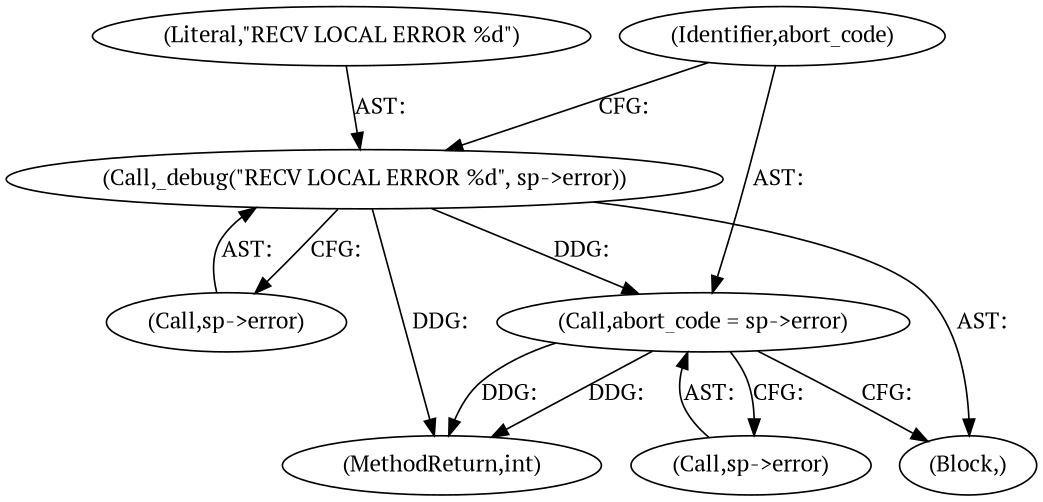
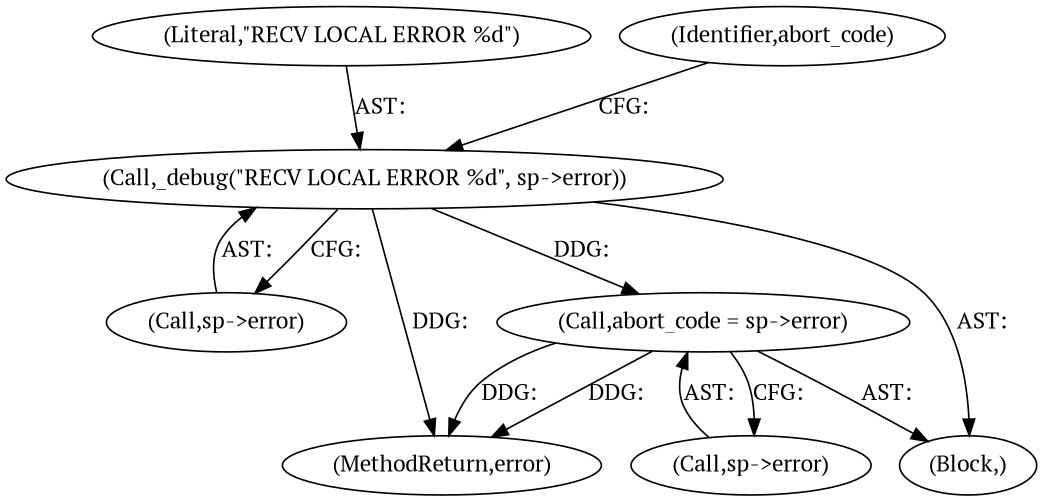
edge "(Identifier,abort_code)" -> "(Call,abort_code = sp->error)": removed, label "AST:"
edge "(Call,abort_code = sp->error)" -> "(Block,)": label "CFG: " -> "AST: "
node "(MethodReturn,int)": label "(MethodReturn,int)" -> "(MethodReturn,error)"
